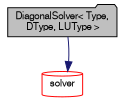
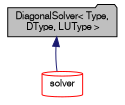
edge "DiagonalSolver< Type, DType, LUType >" -> "solver": reversed
